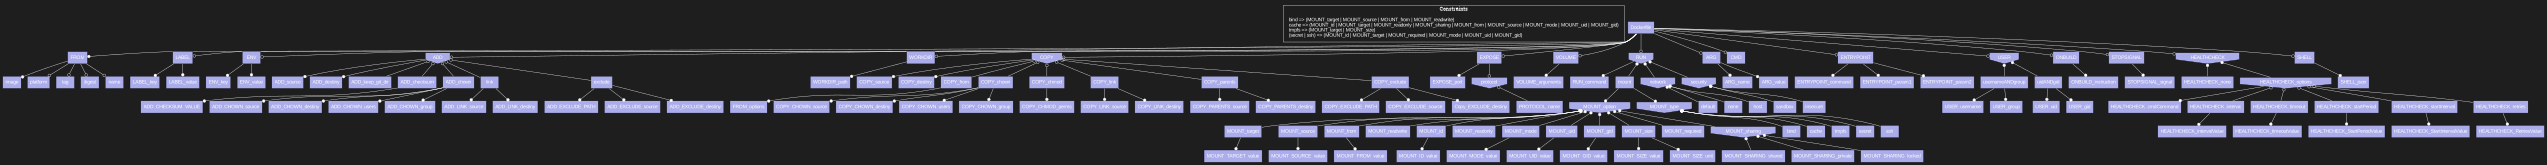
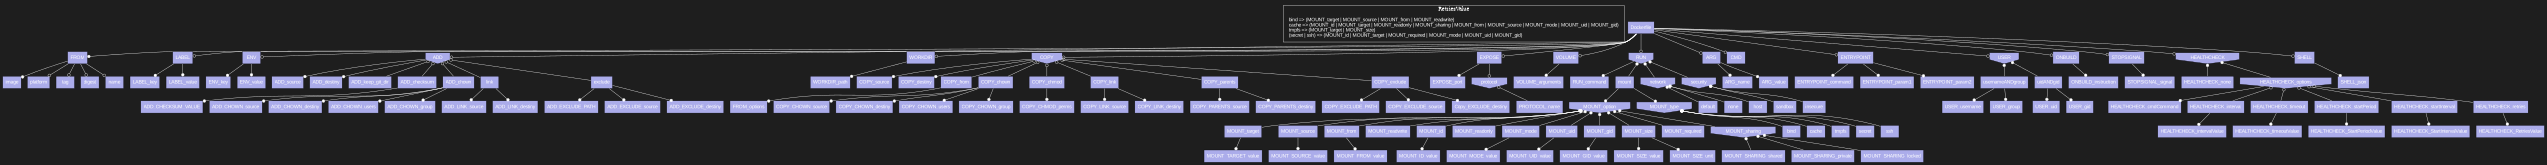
cluster "Constraints": label "Constraints" -> "RetriesValue"
